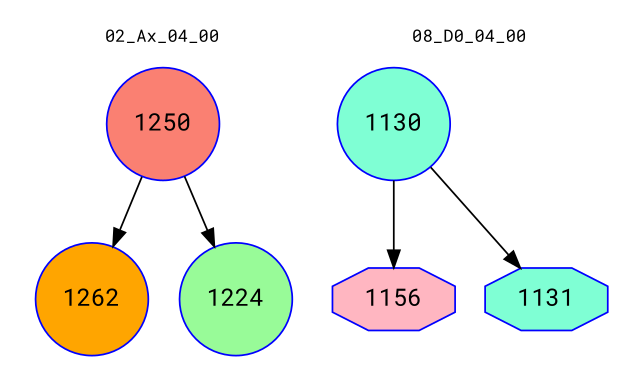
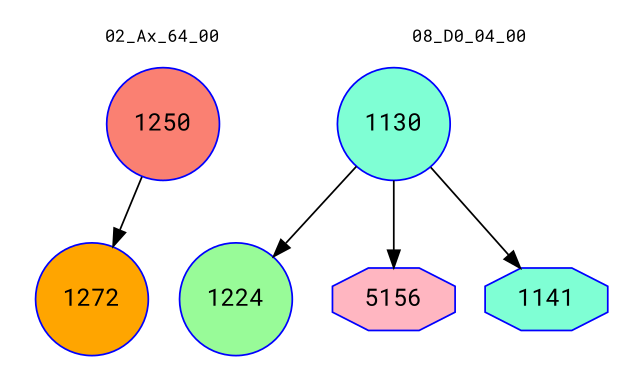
cluster "02_Ax_04_00": label "02_Ax_04_00" -> "02_Ax_64_00"
edge "1250" -> "1224": now "1130" -> "1224"
node "1262": label "1262" -> "1272"
node "1156": label "1156" -> "5156"
node "1131": label "1131" -> "1141"
